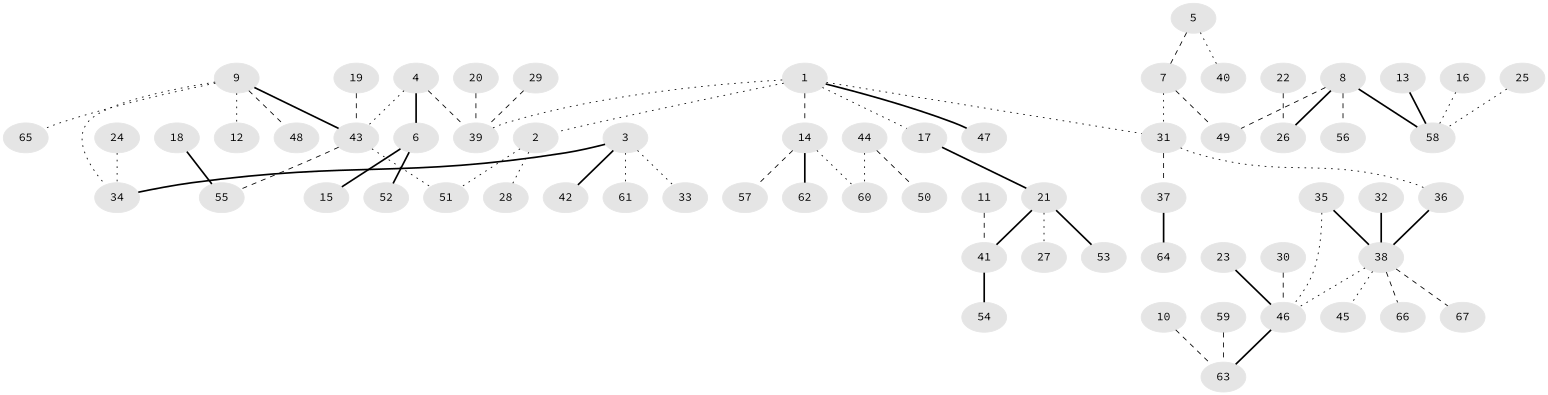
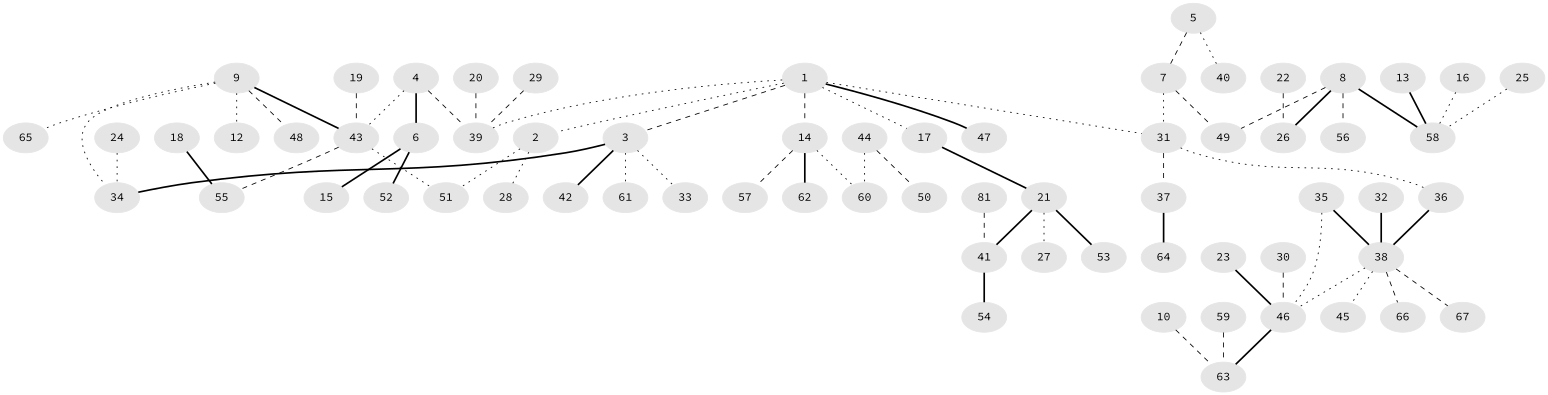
edge "1" -- "3": added
node "11": label "11" -> "81"
